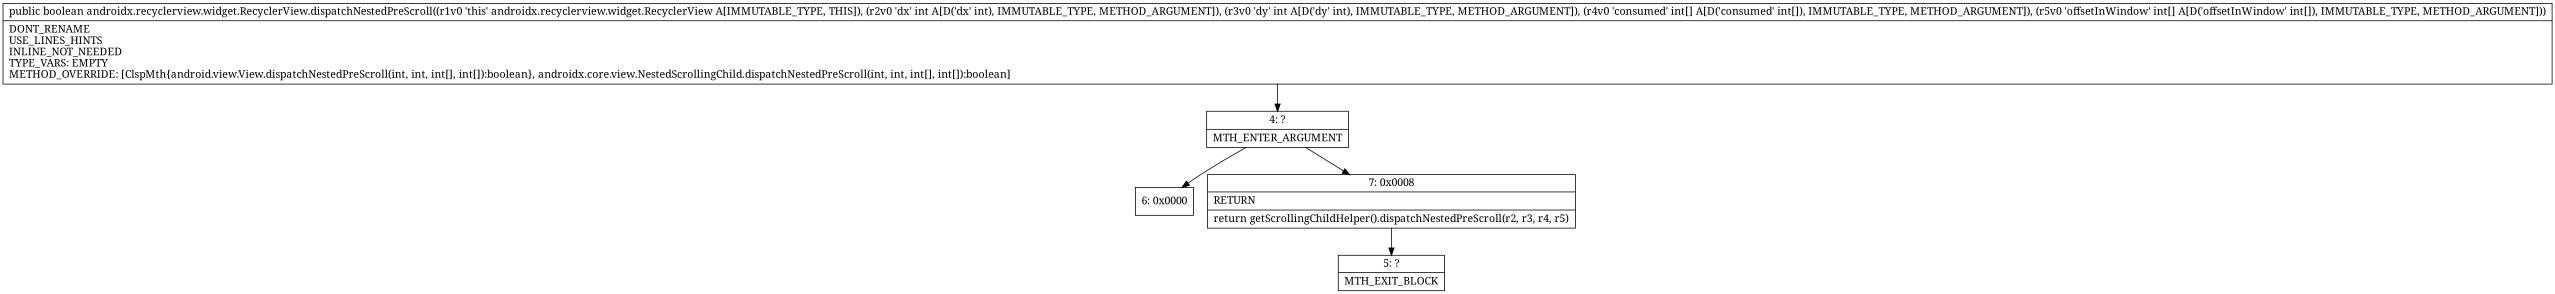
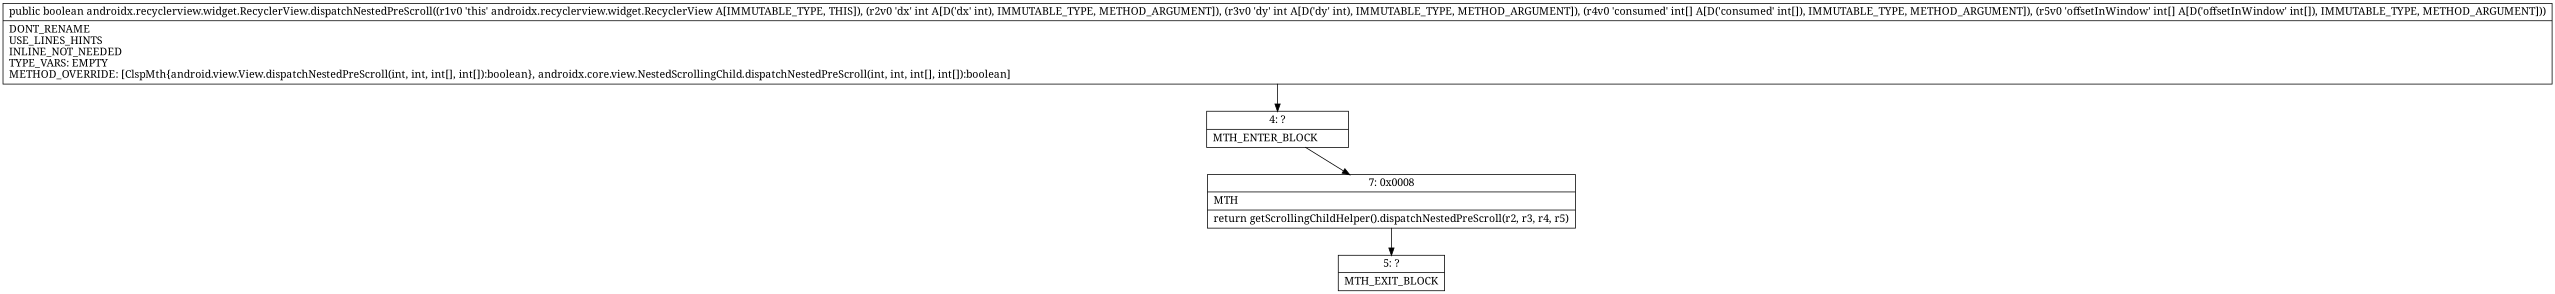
node "4: ?": text "MTH_ENTER_ARGUMENT" -> "MTH_ENTER_BLOCK"
node "6: 0x0000": removed
node "7: 0x0008": text "RETURN" -> "MTH"
